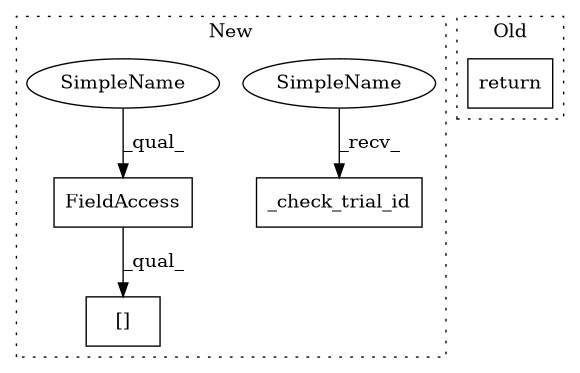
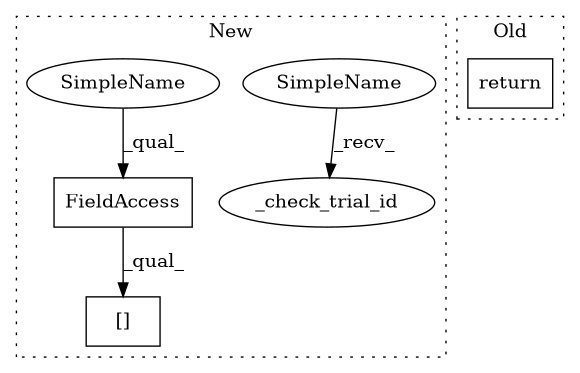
node "_check_trial_id": shape box -> ellipse
